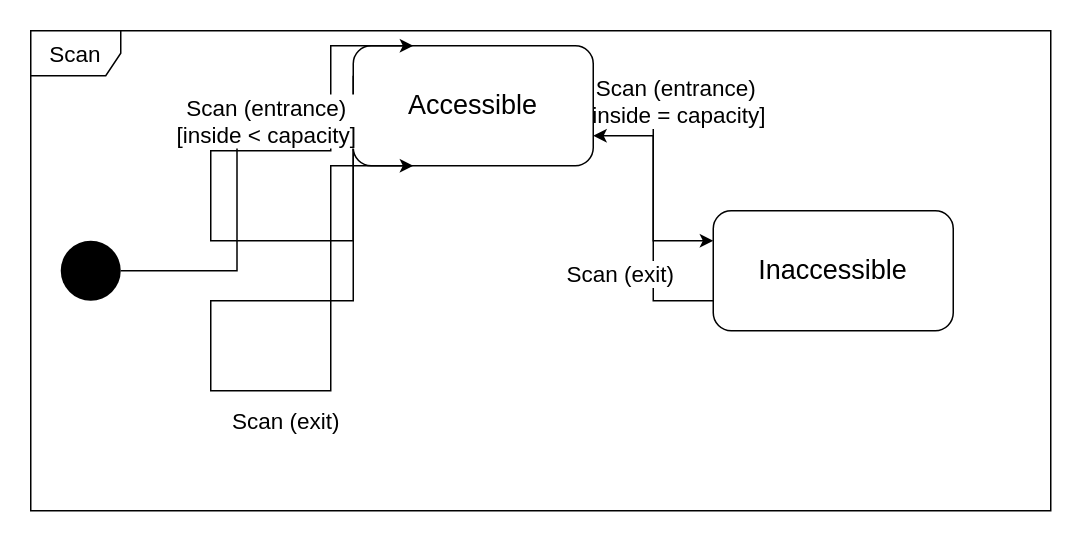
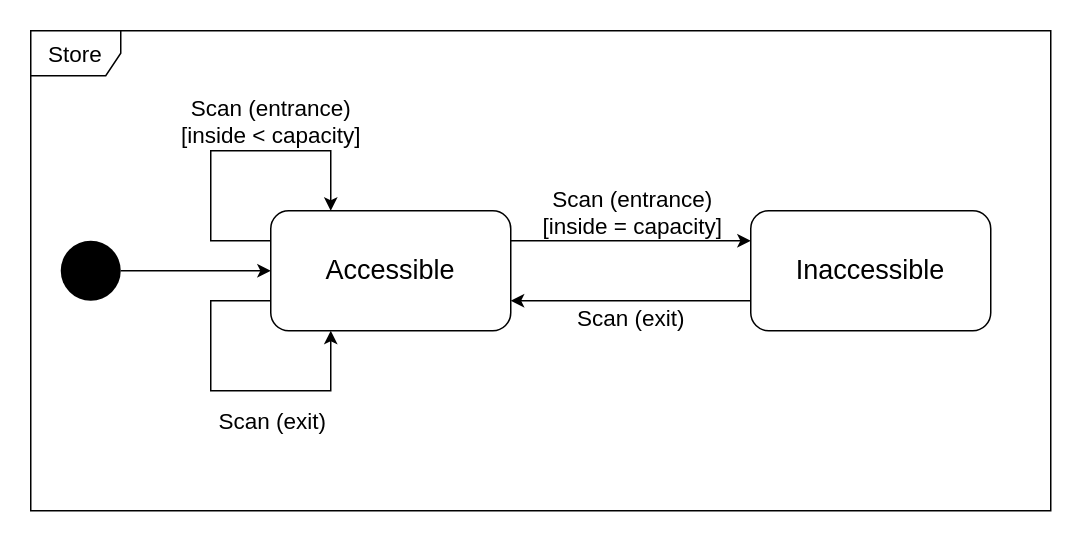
node "Scan": label "Scan" -> "Store"
node "Accessible": moved (473, 106) -> (391, 271)
node "Inaccessible": moved (833, 271) -> (871, 271)
